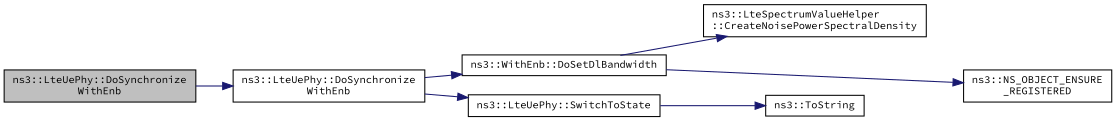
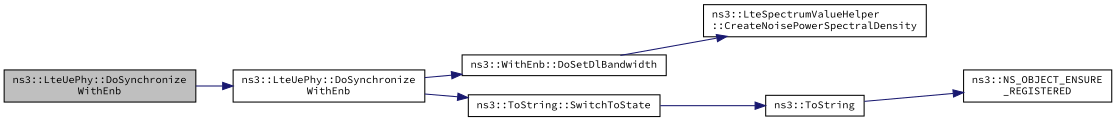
edge "ns3::WithEnb::DoSetDlBandwidth" -> "ns3::NS_OBJECT_ENSURE _REGISTERED": now "ns3::ToString" -> "ns3::NS_OBJECT_ENSURE _REGISTERED"
node "ns3::LteUePhy::SwitchToState": label "ns3::LteUePhy::SwitchToState" -> "ns3::ToString::SwitchToState"
